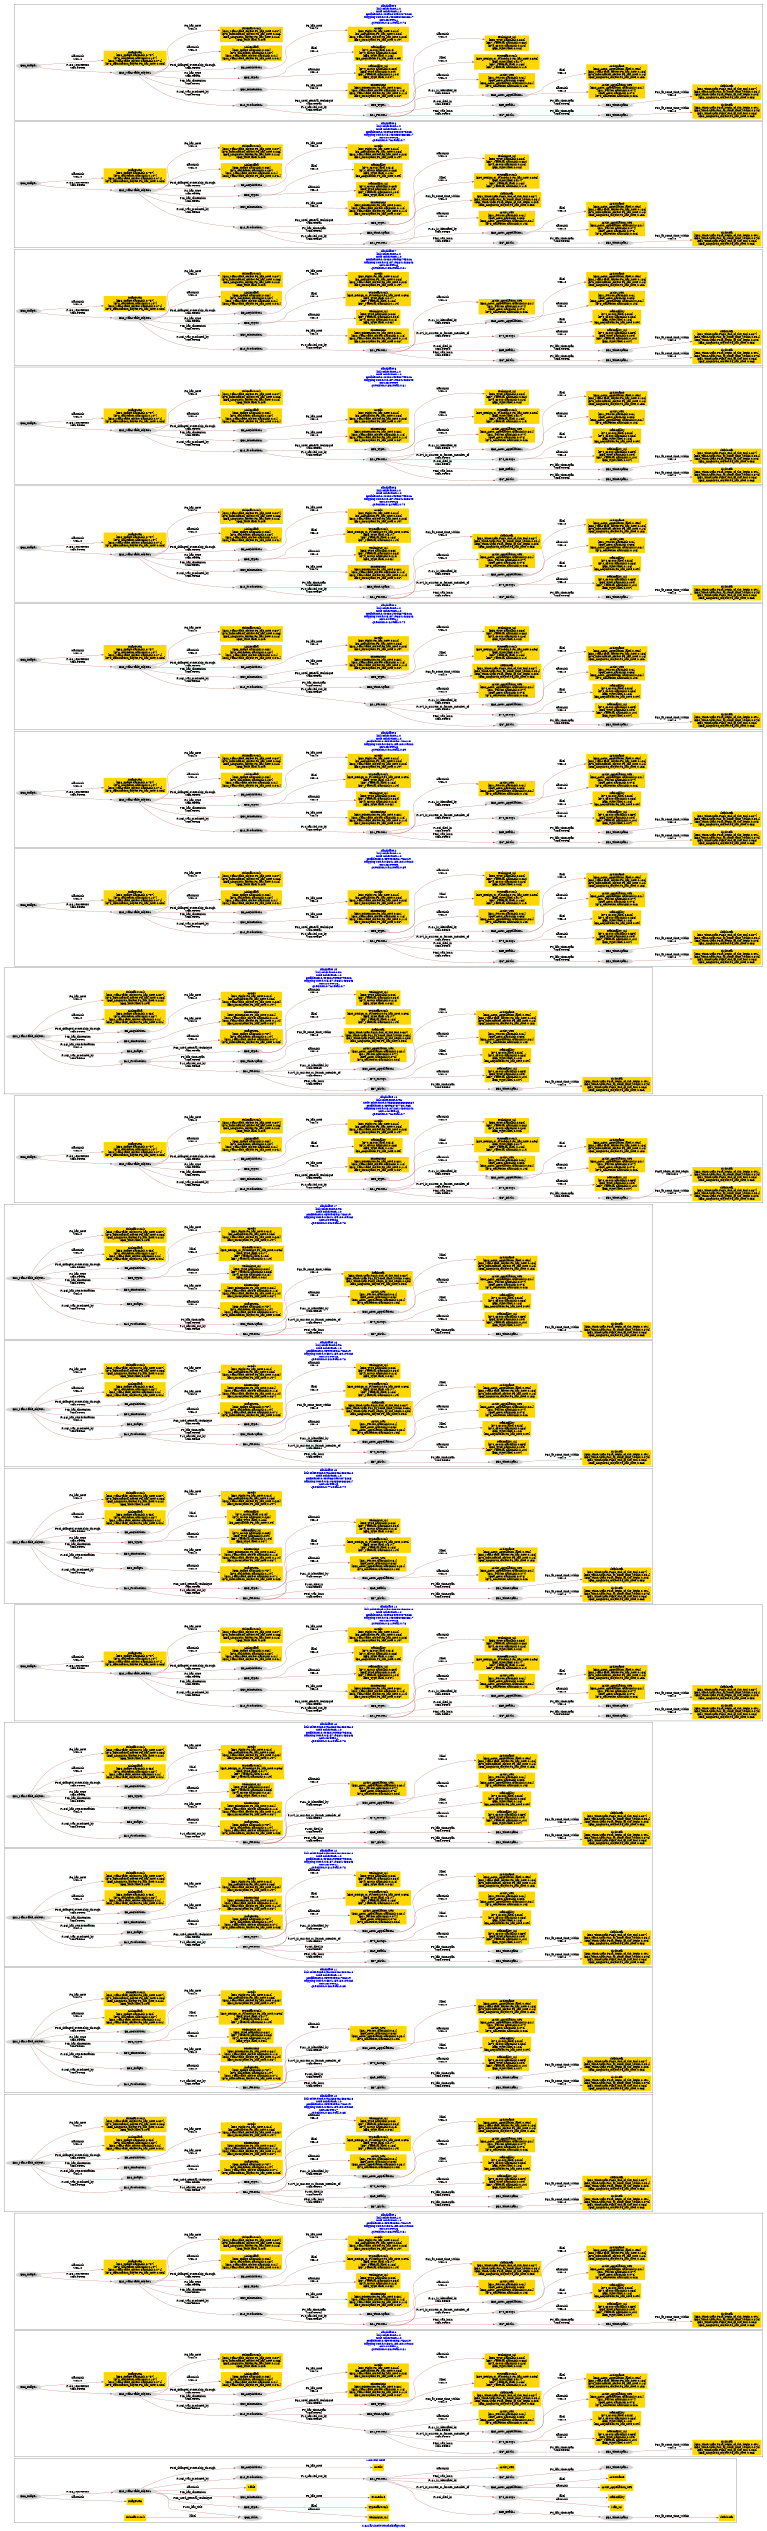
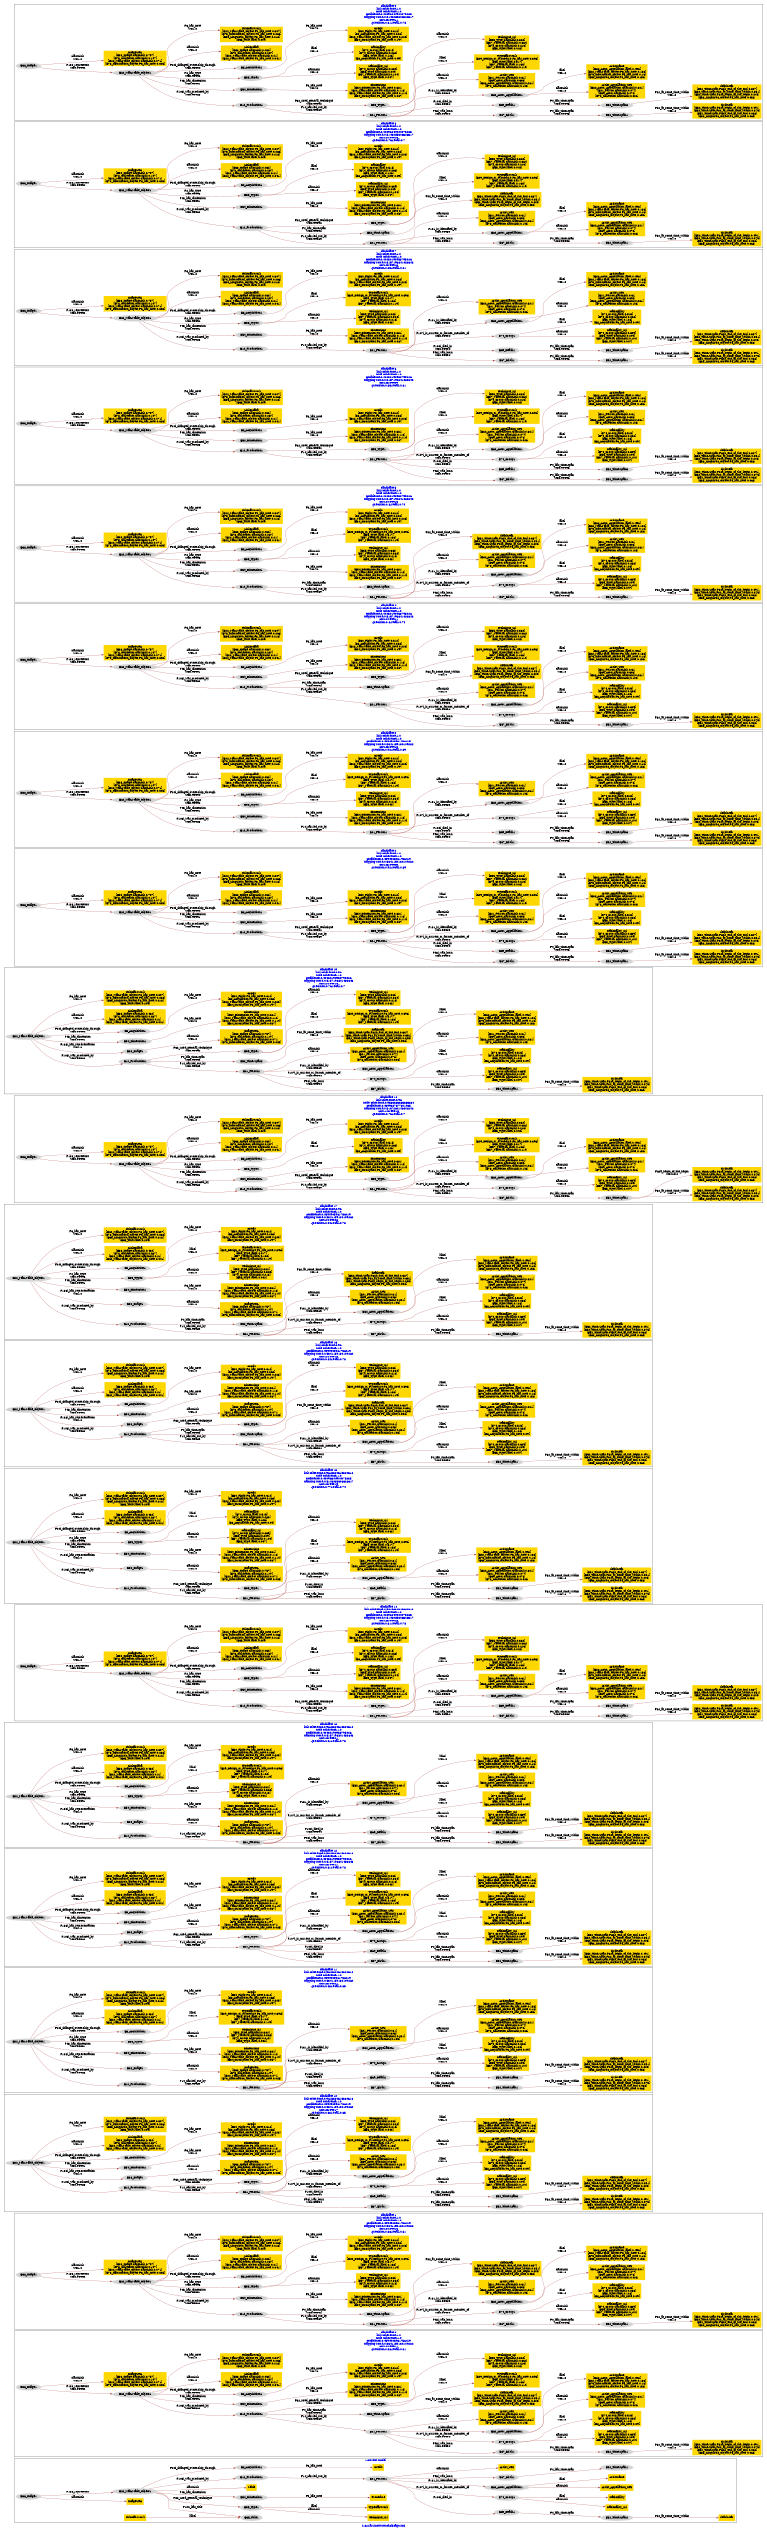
cluster "1-correct note": label "1-correct note" -> "1-correct model"
node "Man_uri": label "Man_uri" -> "Nationality_uri"
